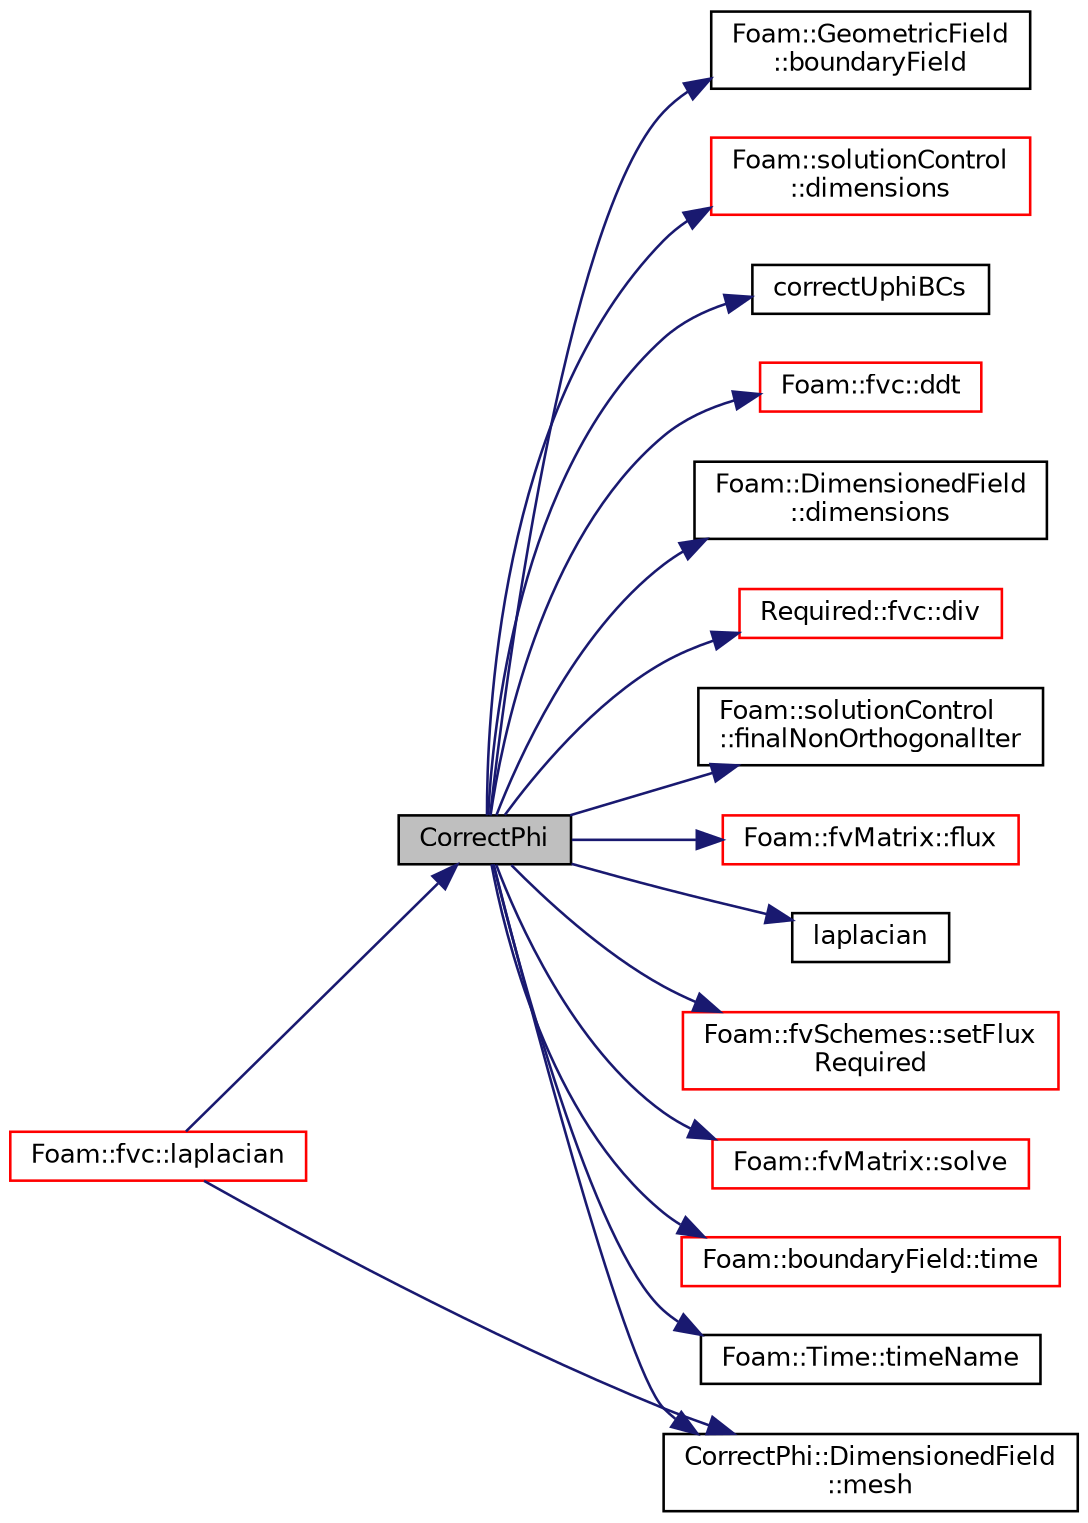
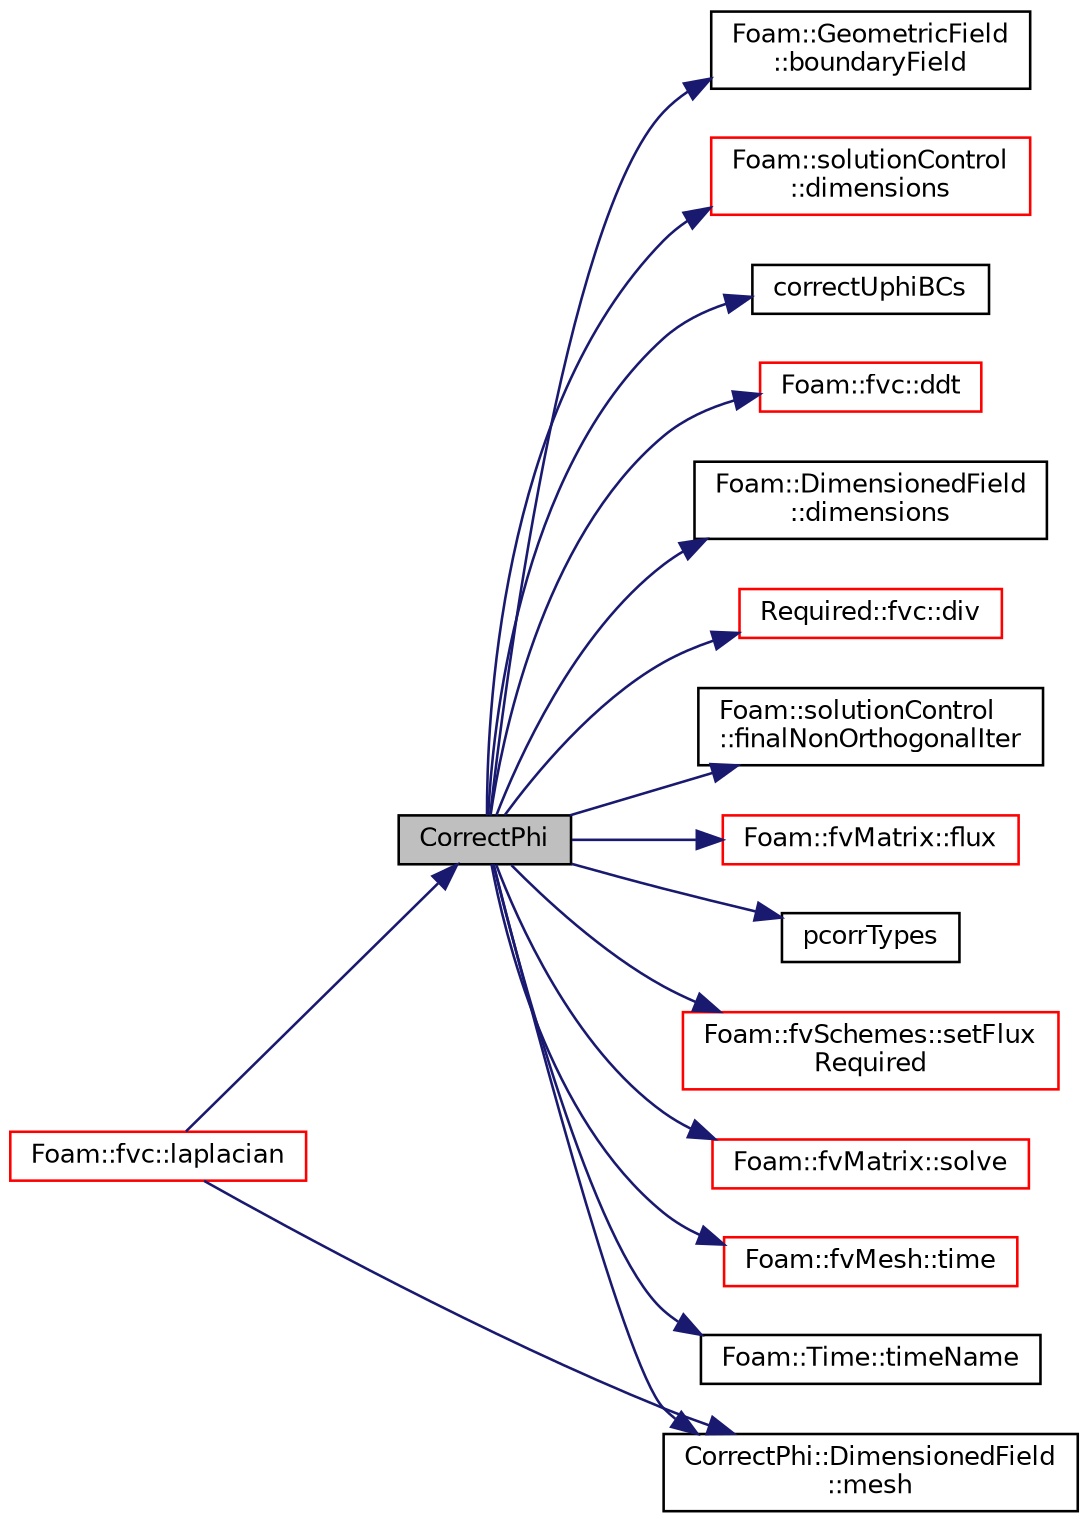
node "laplacian": label "laplacian" -> "pcorrTypes"
node "Foam::boundaryField::time": label "Foam::boundaryField::time" -> "Foam::fvMesh::time"
